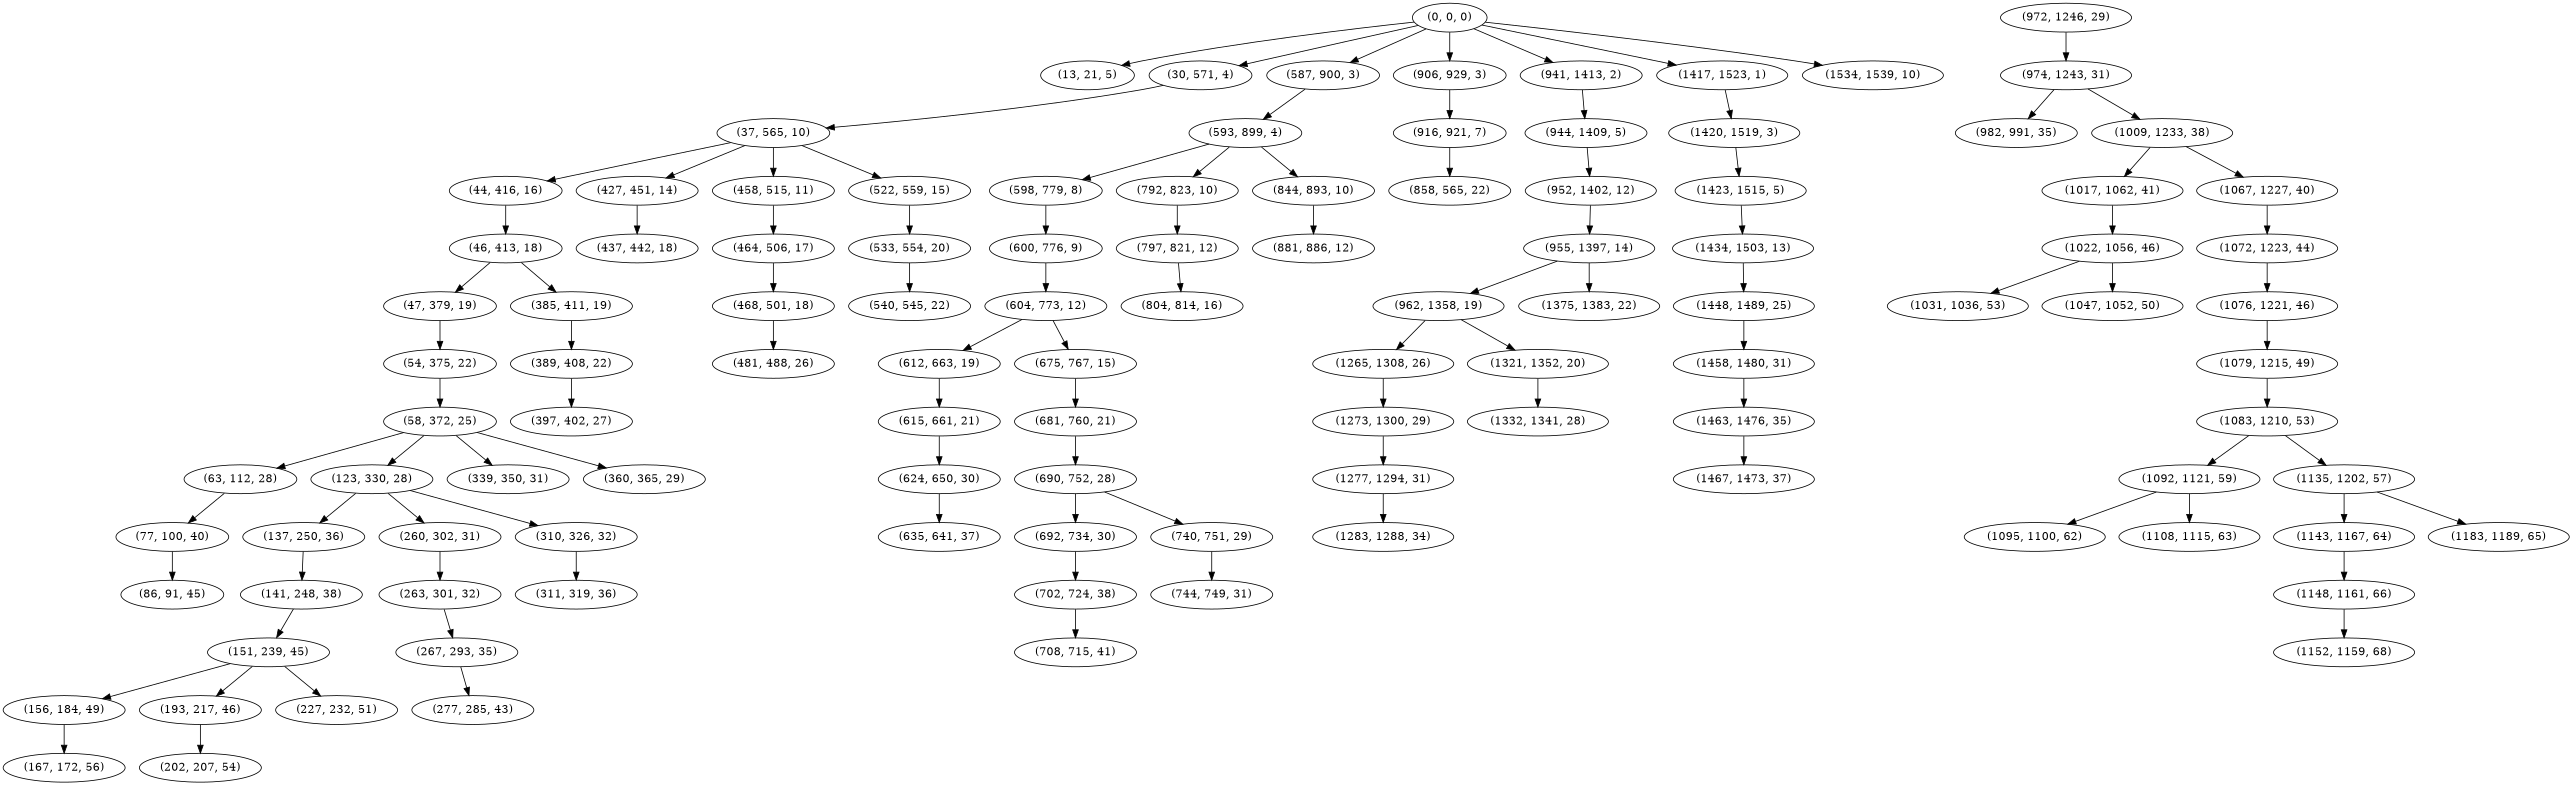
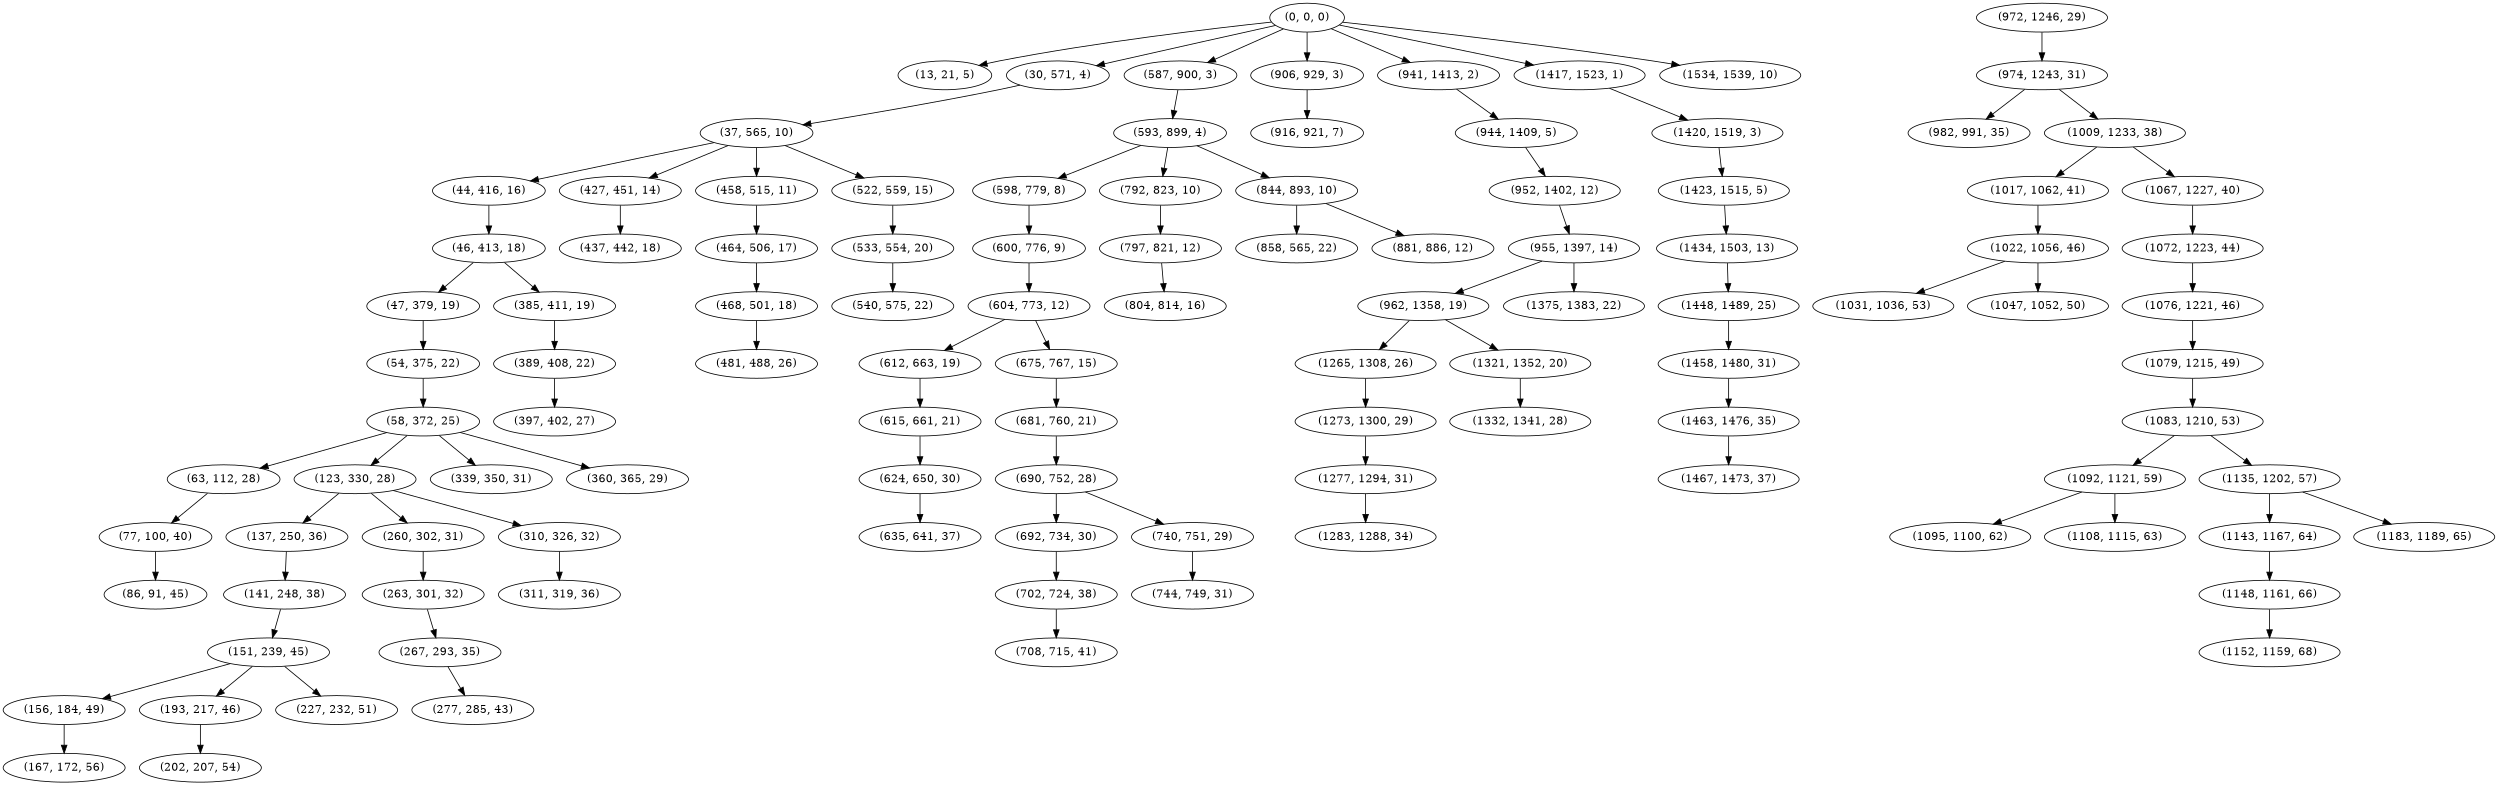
edge "(916, 921, 7)" -> "(858, 565, 22)": now "(844, 893, 10)" -> "(858, 565, 22)"
node "(540, 545, 22)": label "(540, 545, 22)" -> "(540, 575, 22)"
